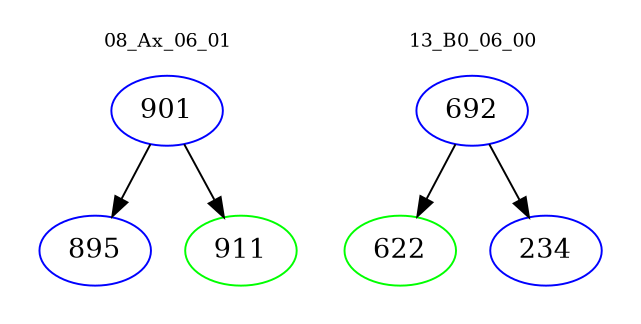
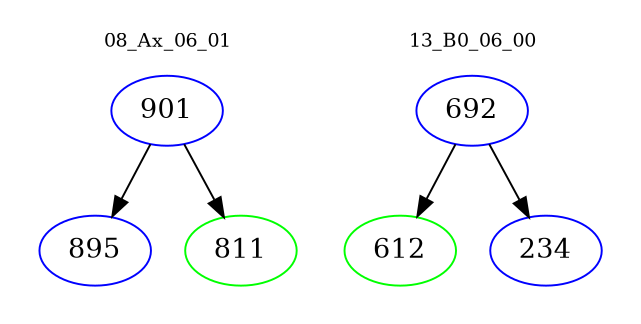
node "911": label "911" -> "811"
node "622": label "622" -> "612"
